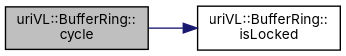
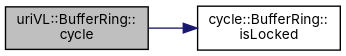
node "uriVL::BufferRing:: isLocked": label "uriVL::BufferRing:: isLocked" -> "cycle::BufferRing:: isLocked"
